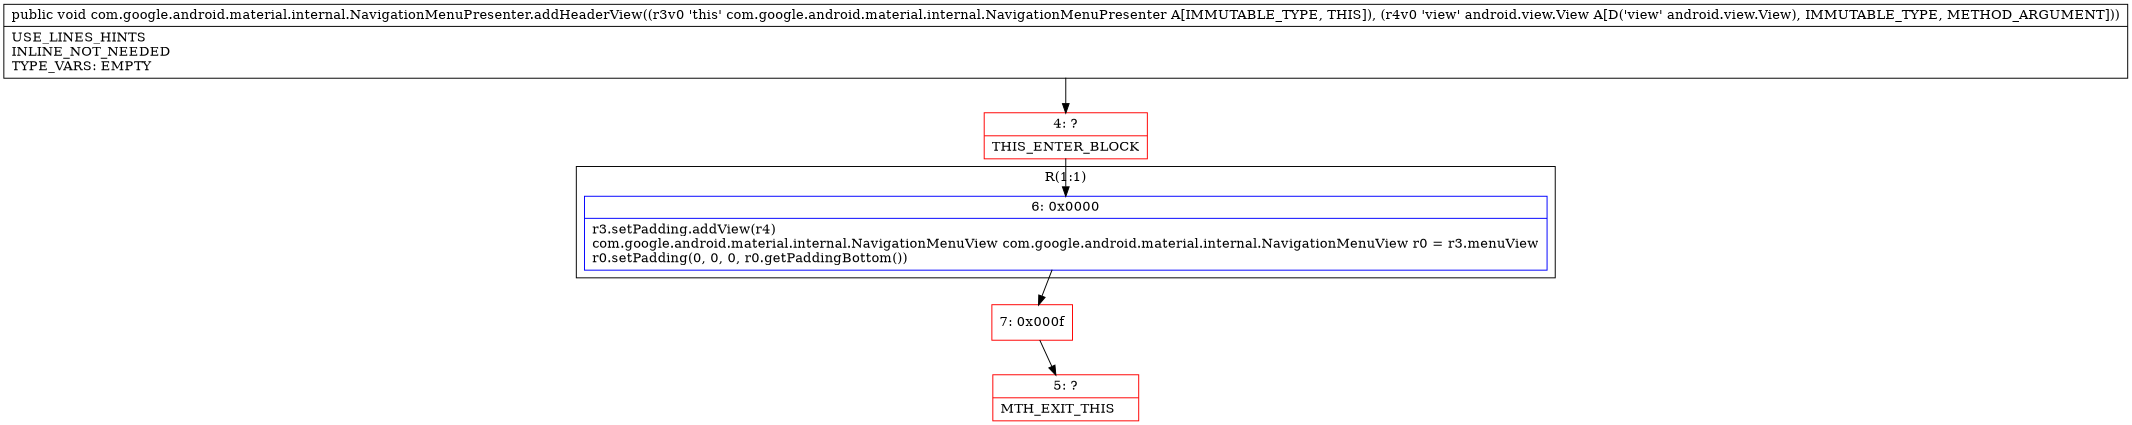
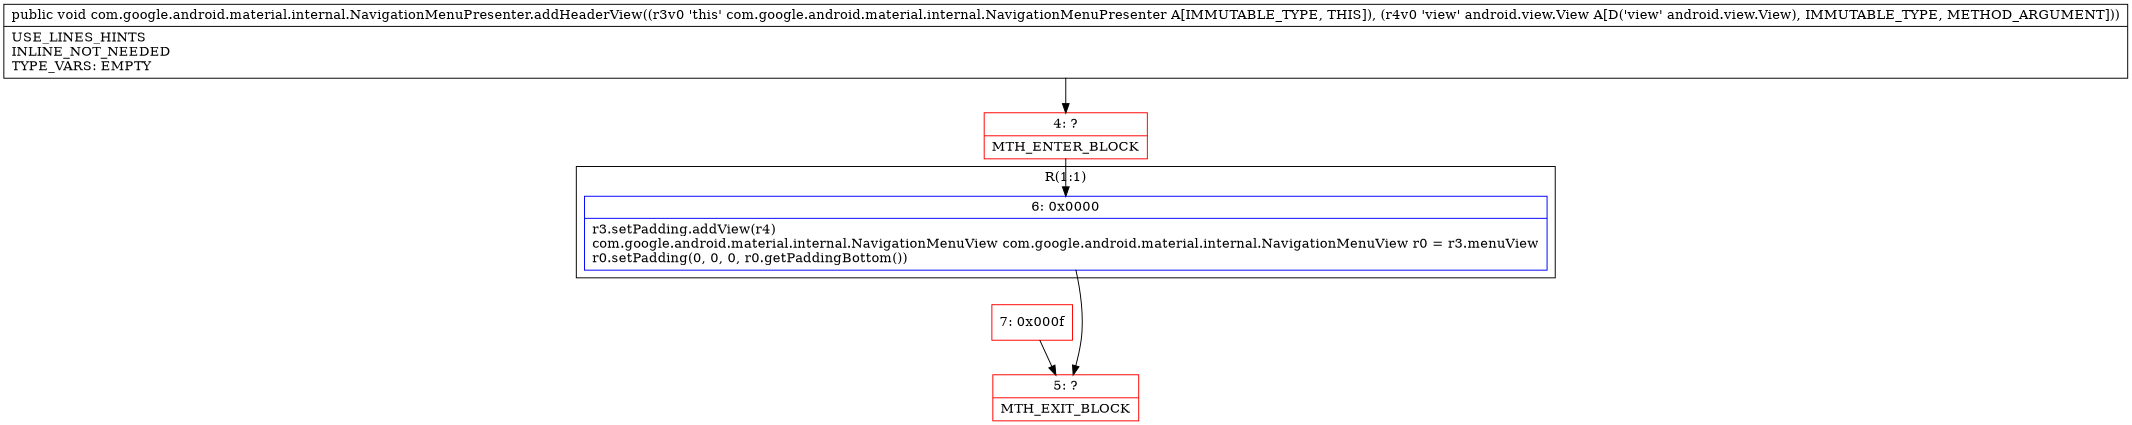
node "4: ?": text "THIS_ENTER_BLOCK" -> "MTH_ENTER_BLOCK"
edge "6: 0x0000" -> "7: 0x000f": now "6: 0x0000" -> "5: ?"
node "5: ?": text "MTH_EXIT_THIS" -> "MTH_EXIT_BLOCK"
